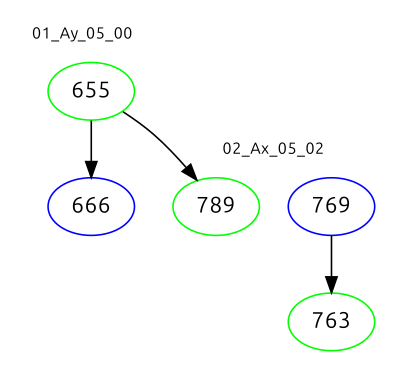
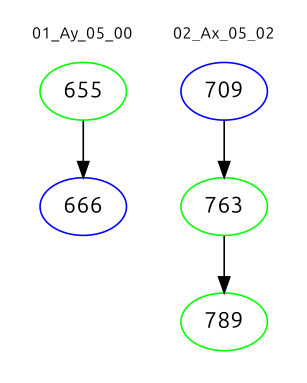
edge "655" -> "789": now "763" -> "789"
node "769": label "769" -> "709"
